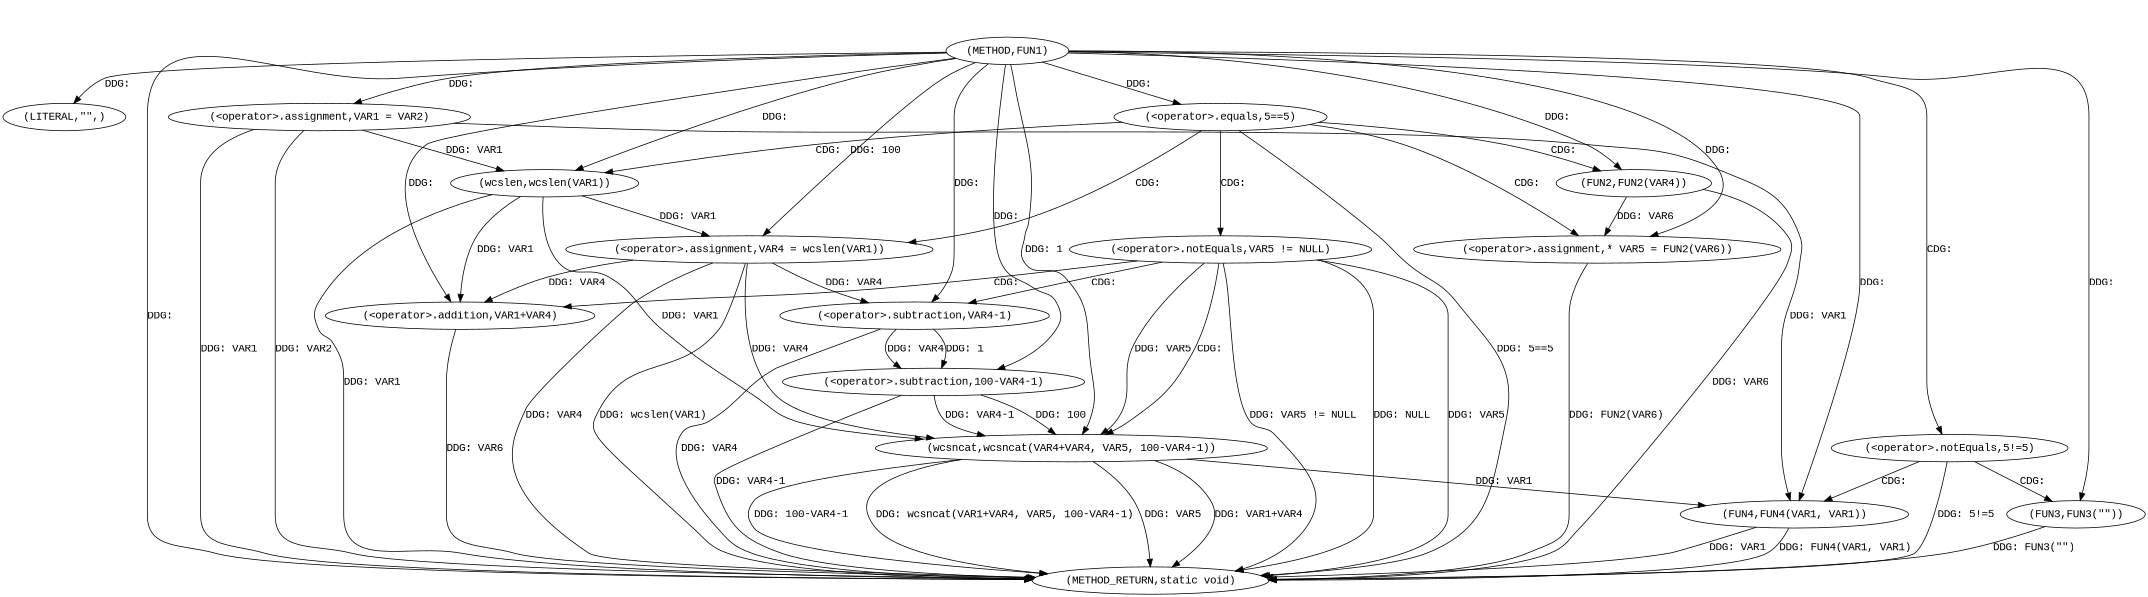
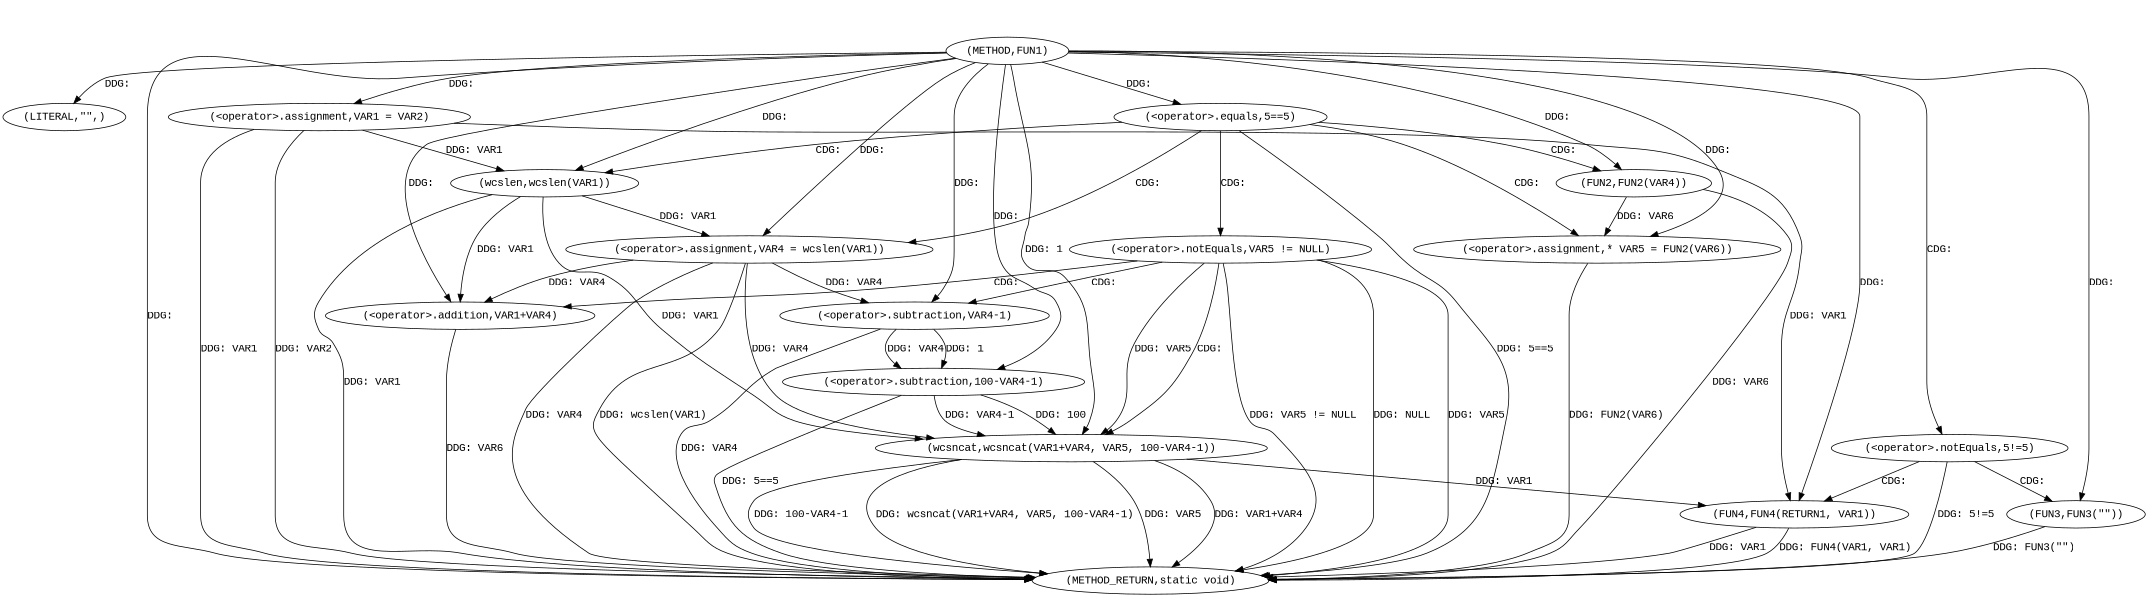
edge "(METHOD,FUN1)" -> "(<operator>.assignment,VAR4 = wcslen(VAR1))": label "DDG: 100" -> "DDG: "
node "(wcsncat,wcsncat(VAR4+VAR4, VAR5, 100-VAR4-1))": label "(wcsncat,wcsncat(VAR4+VAR4, VAR5, 100-VAR4-1))" -> "(wcsncat,wcsncat(VAR1+VAR4, VAR5, 100-VAR4-1))"
edge "(<operator>.subtraction,100-VAR4-1)" -> "(METHOD_RETURN,static void)": label "DDG: VAR4-1" -> "DDG: 5==5"
node "(FUN4,FUN4(VAR1, VAR1))": label "(FUN4,FUN4(VAR1, VAR1))" -> "(FUN4,FUN4(RETURN1, VAR1))"
